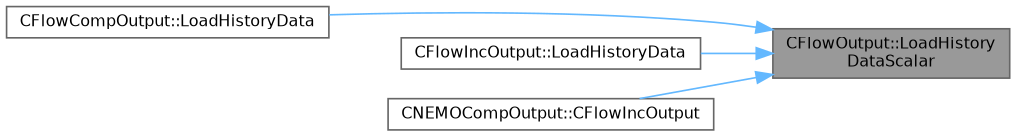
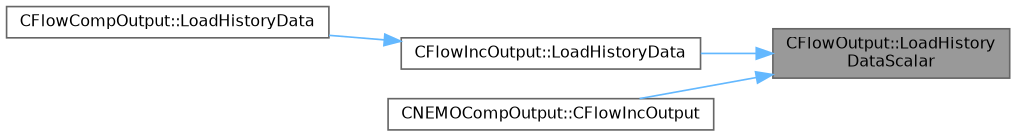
edge "CFlowCompOutput::LoadHistoryData" -> "CFlowOutput::LoadHistory DataScalar": now "CFlowCompOutput::LoadHistoryData" -> "CFlowIncOutput::LoadHistoryData"
